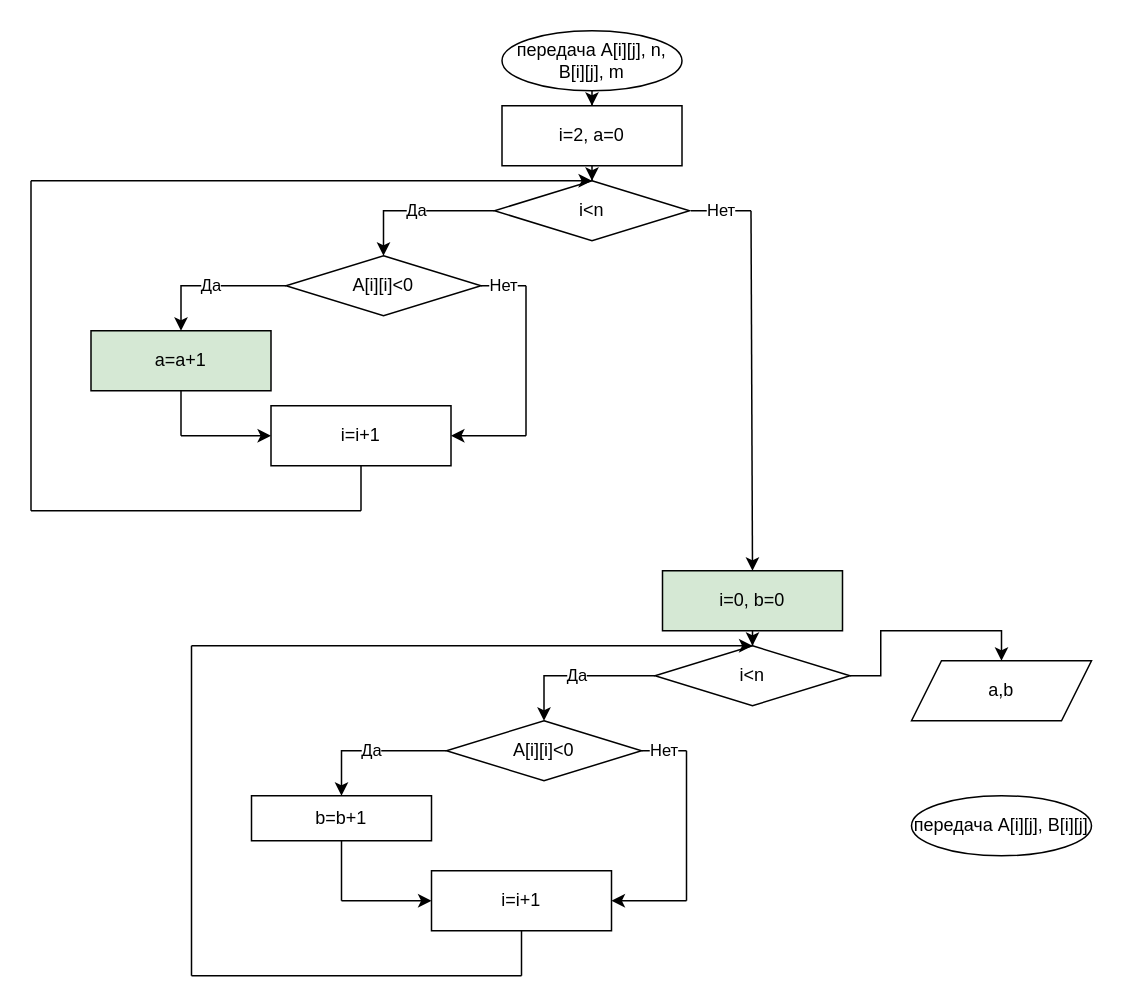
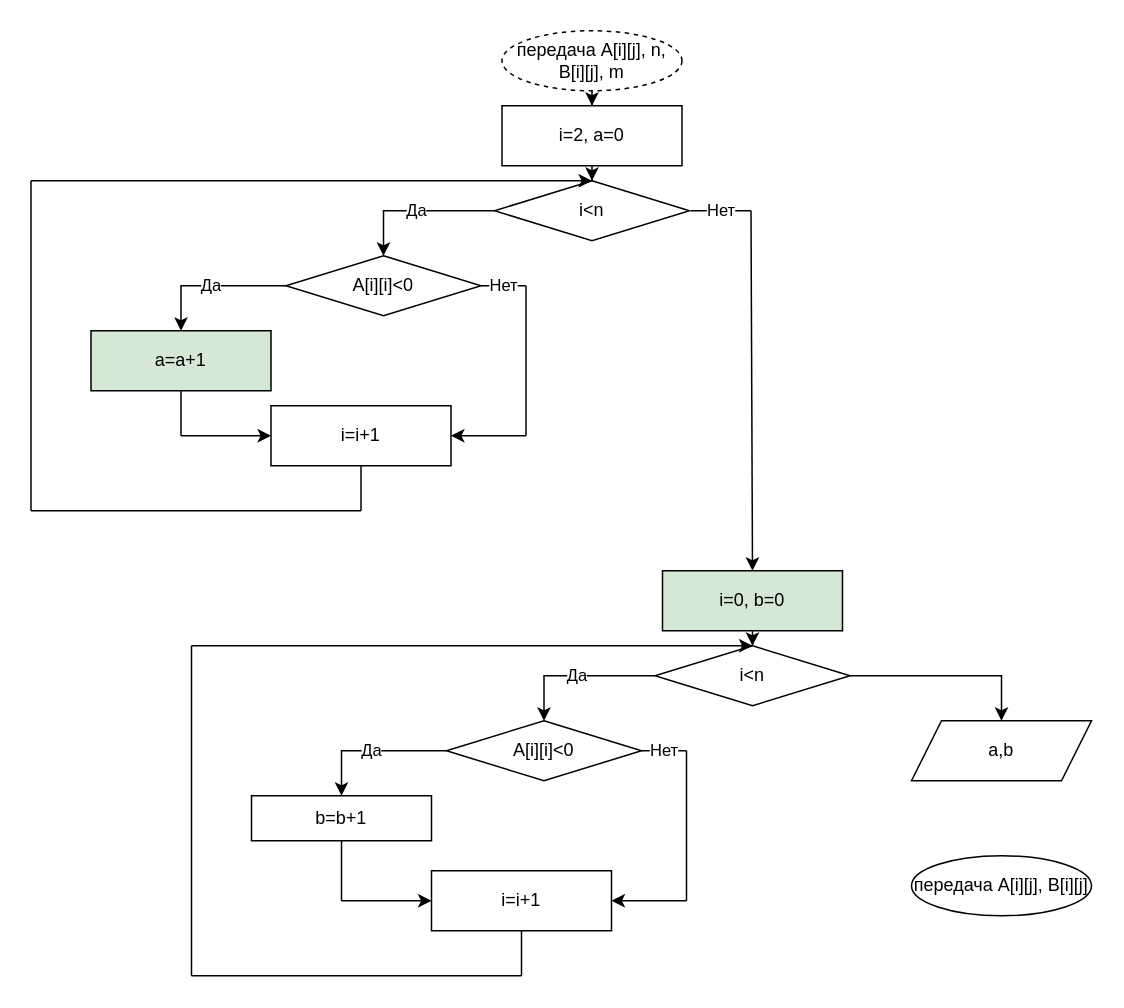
node "передача A[i][j], n, B[i][j], m": style solid -> dashed
edge "передача A[i][j], n, B[i][j], m" -> "i=2, a=0": style solid -> dashed
node "a,b": moved (1001, 691) -> (1001, 751)
node "передача A[i][j], B[i][j]": moved (1001, 826) -> (1001, 886)
